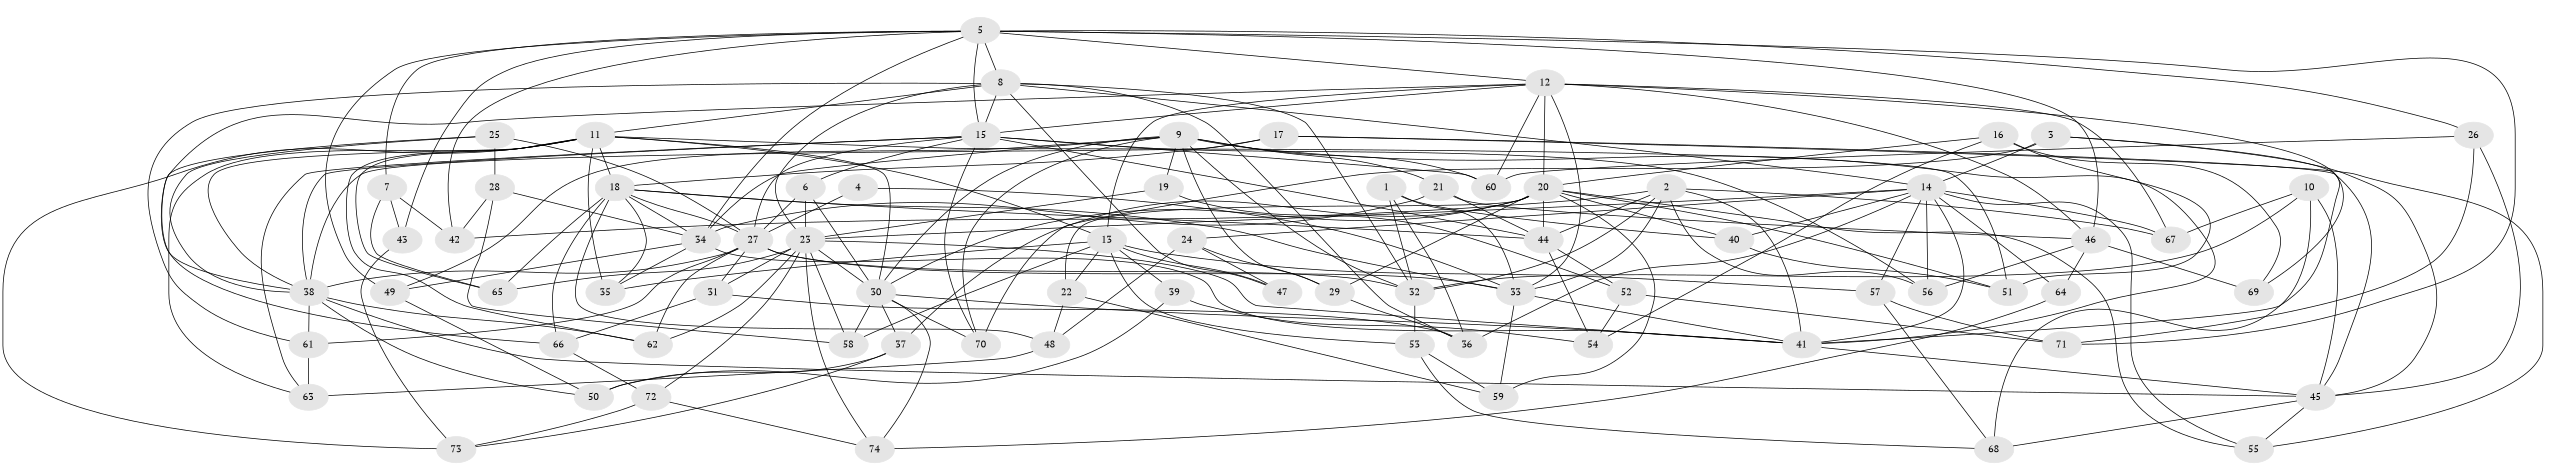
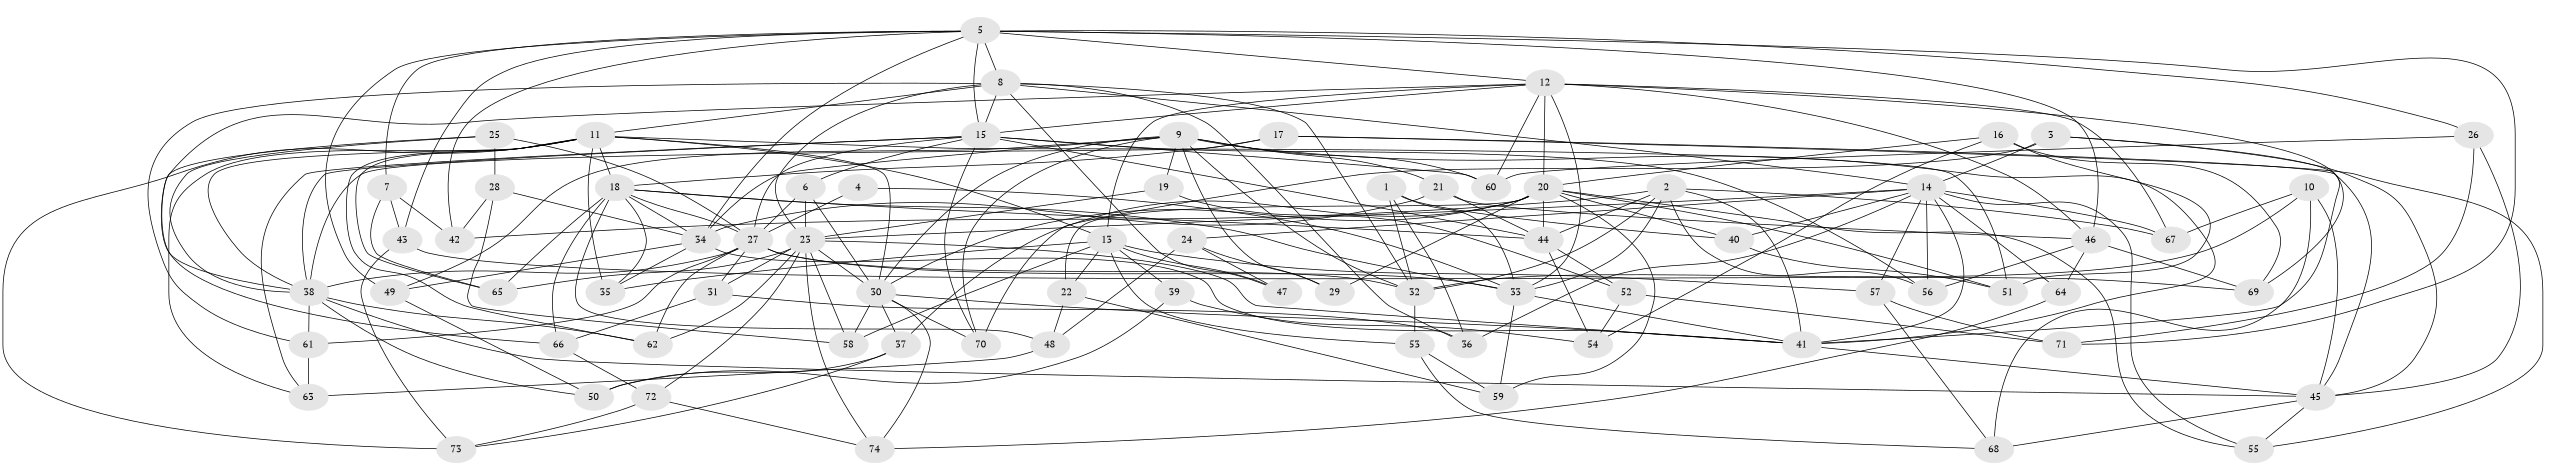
edge "43" -- "69": added
edge "29" -- "36": removed
